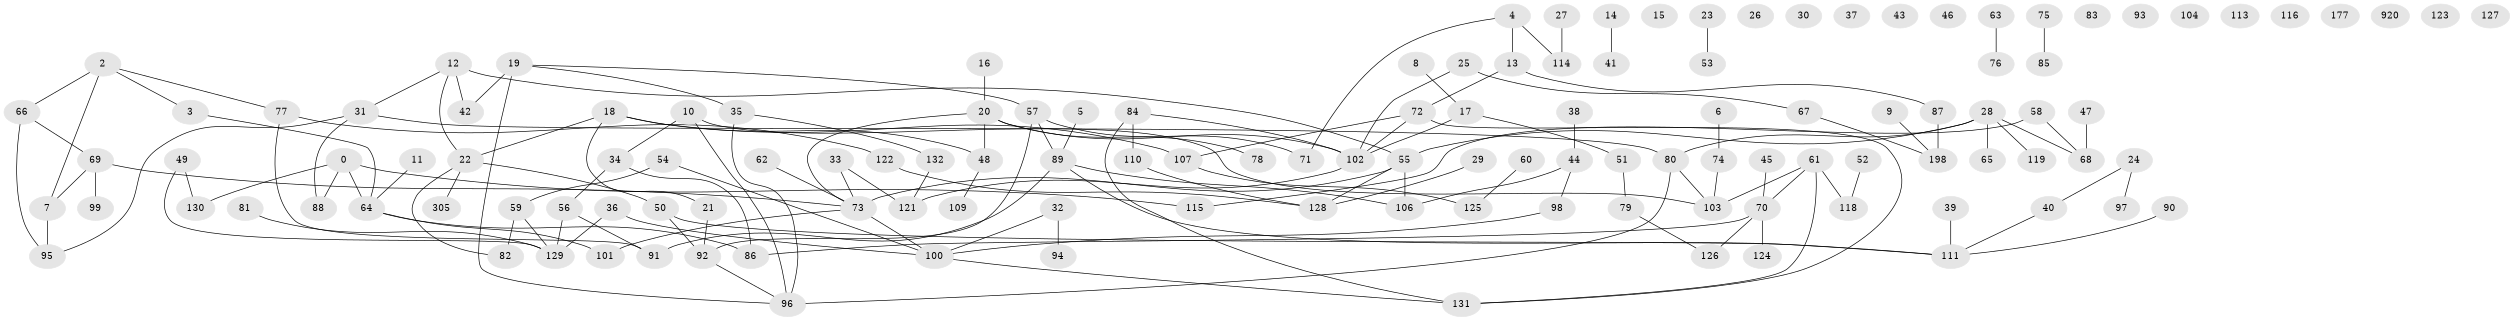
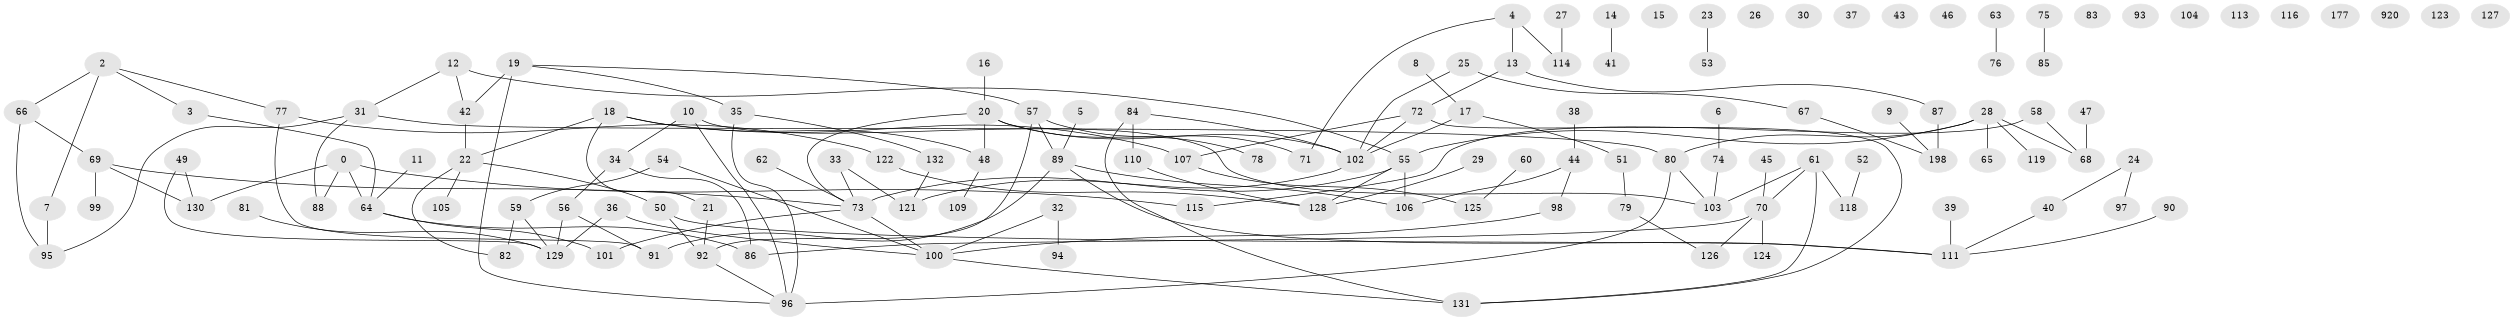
edge "12" -- "22": now "42" -- "22"
edge "69" -- "7": now "69" -- "130"
node "305": label "305" -> "105"
